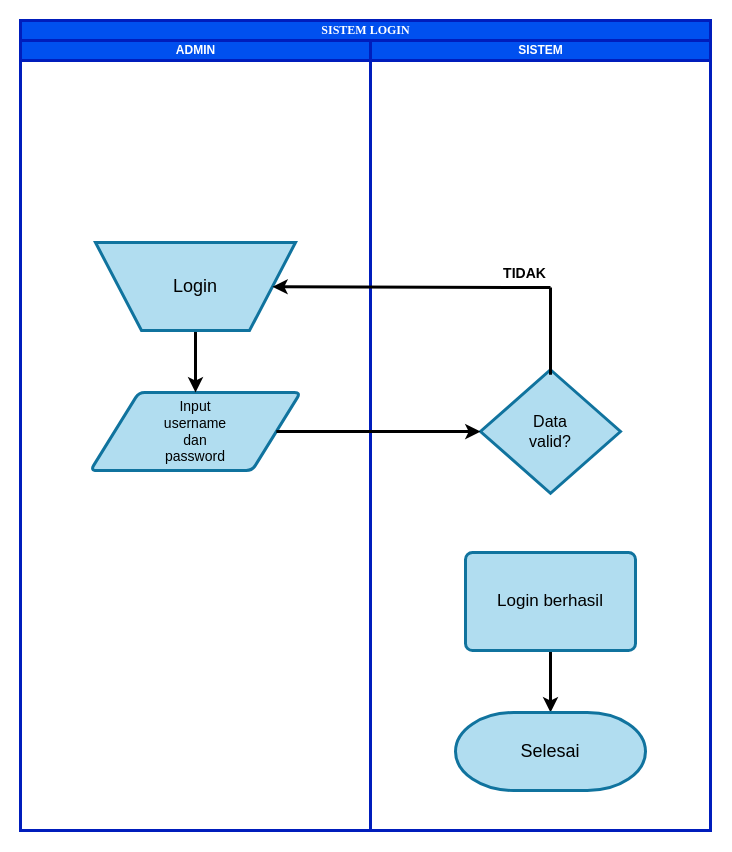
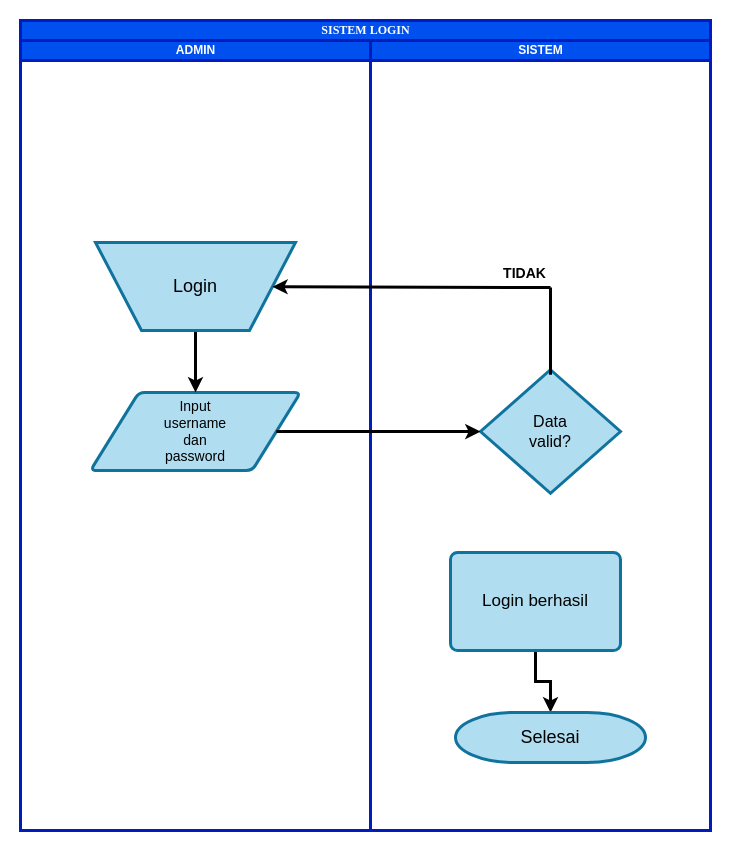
node "Login berhasil": moved (551, 602) -> (536, 602)
node "Selesai": size 190x78 -> 190x50
